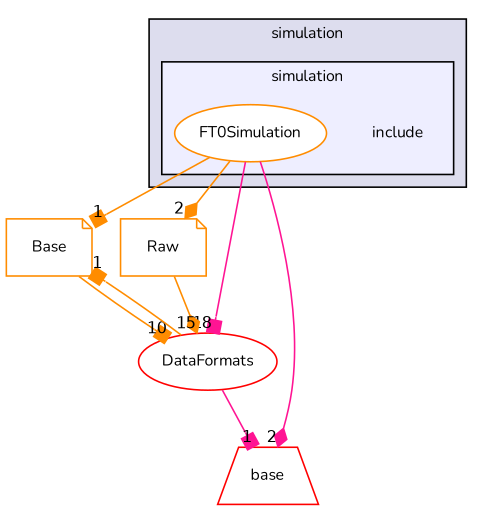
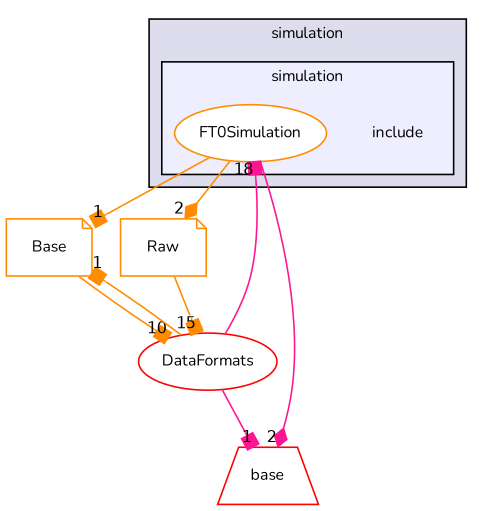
edge "FT0Simulation" -> "DataFormats": reversed
edge "Raw" -> "DataFormats": arrowhead diamond -> box
